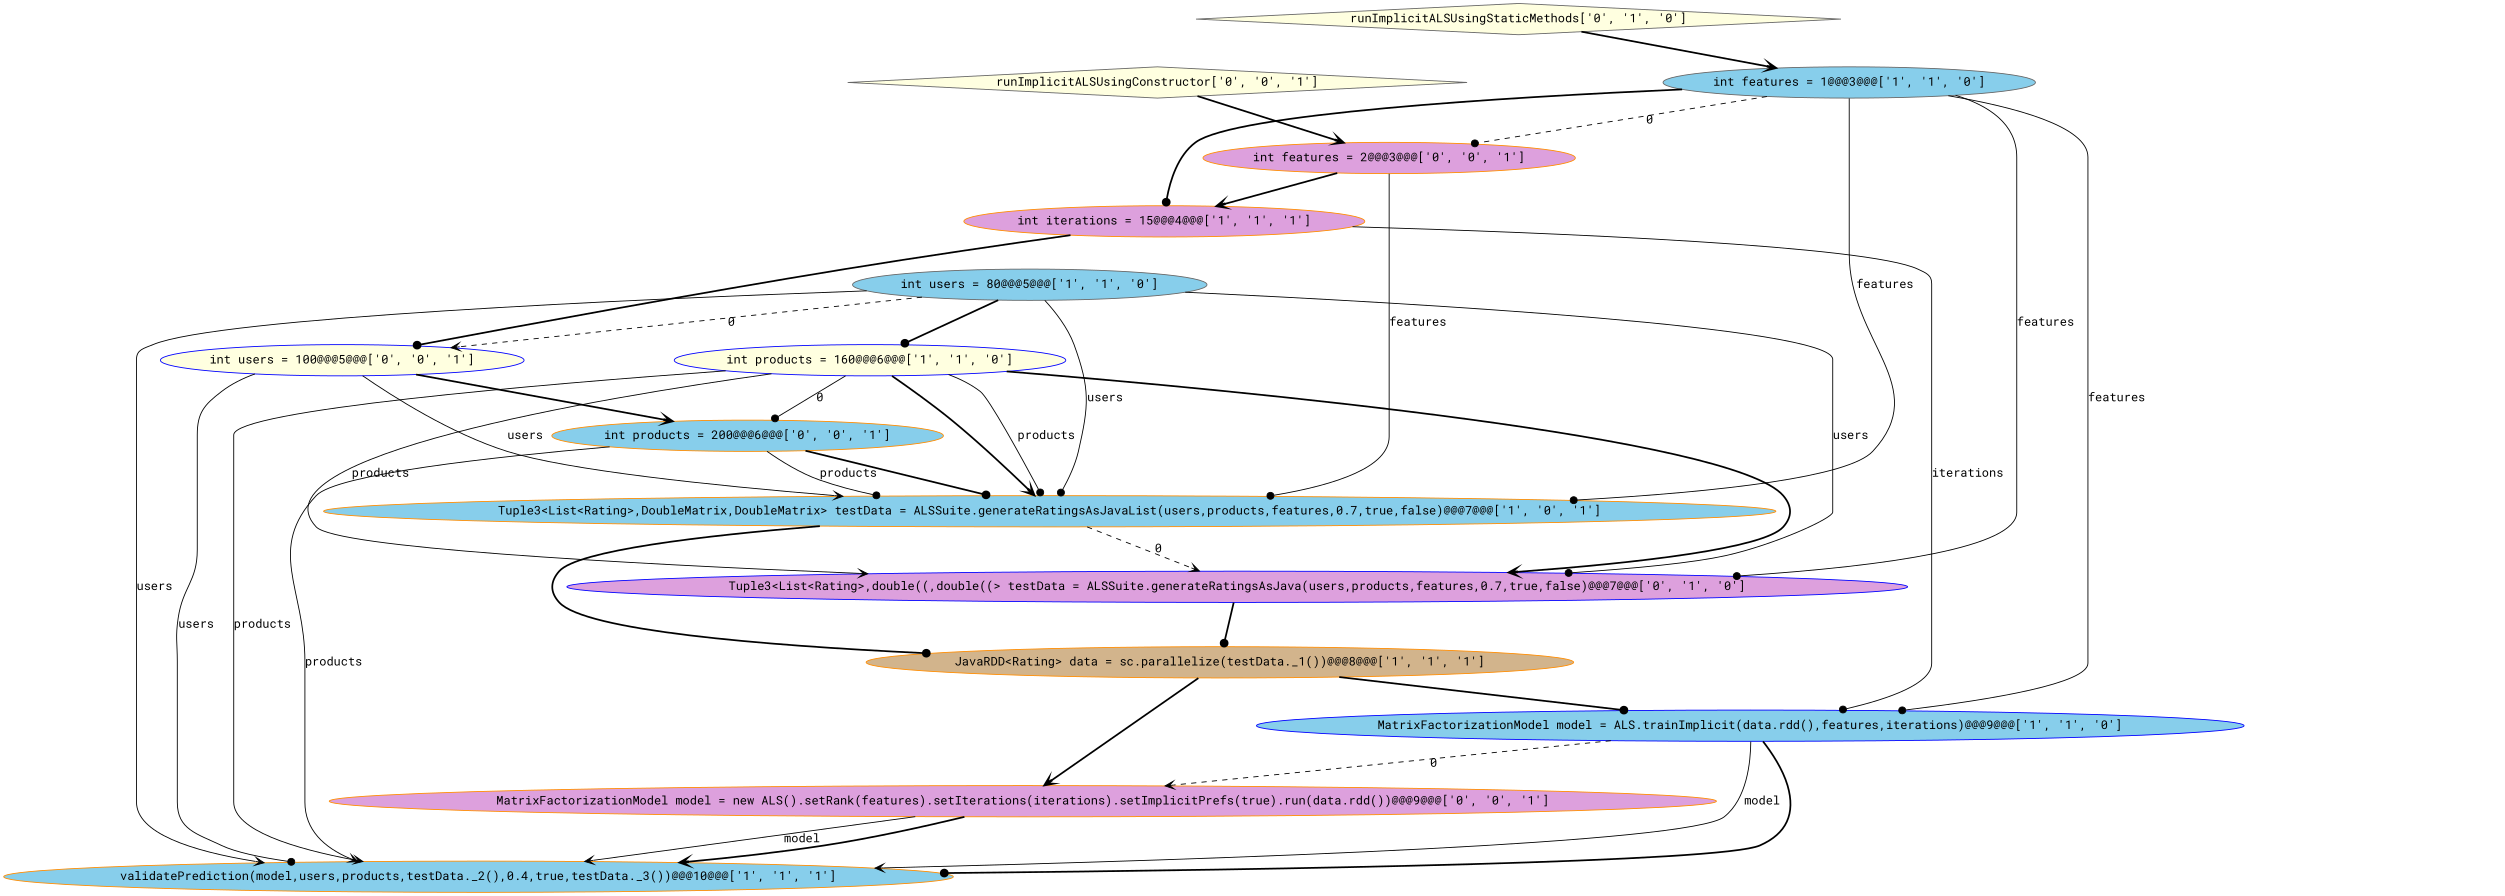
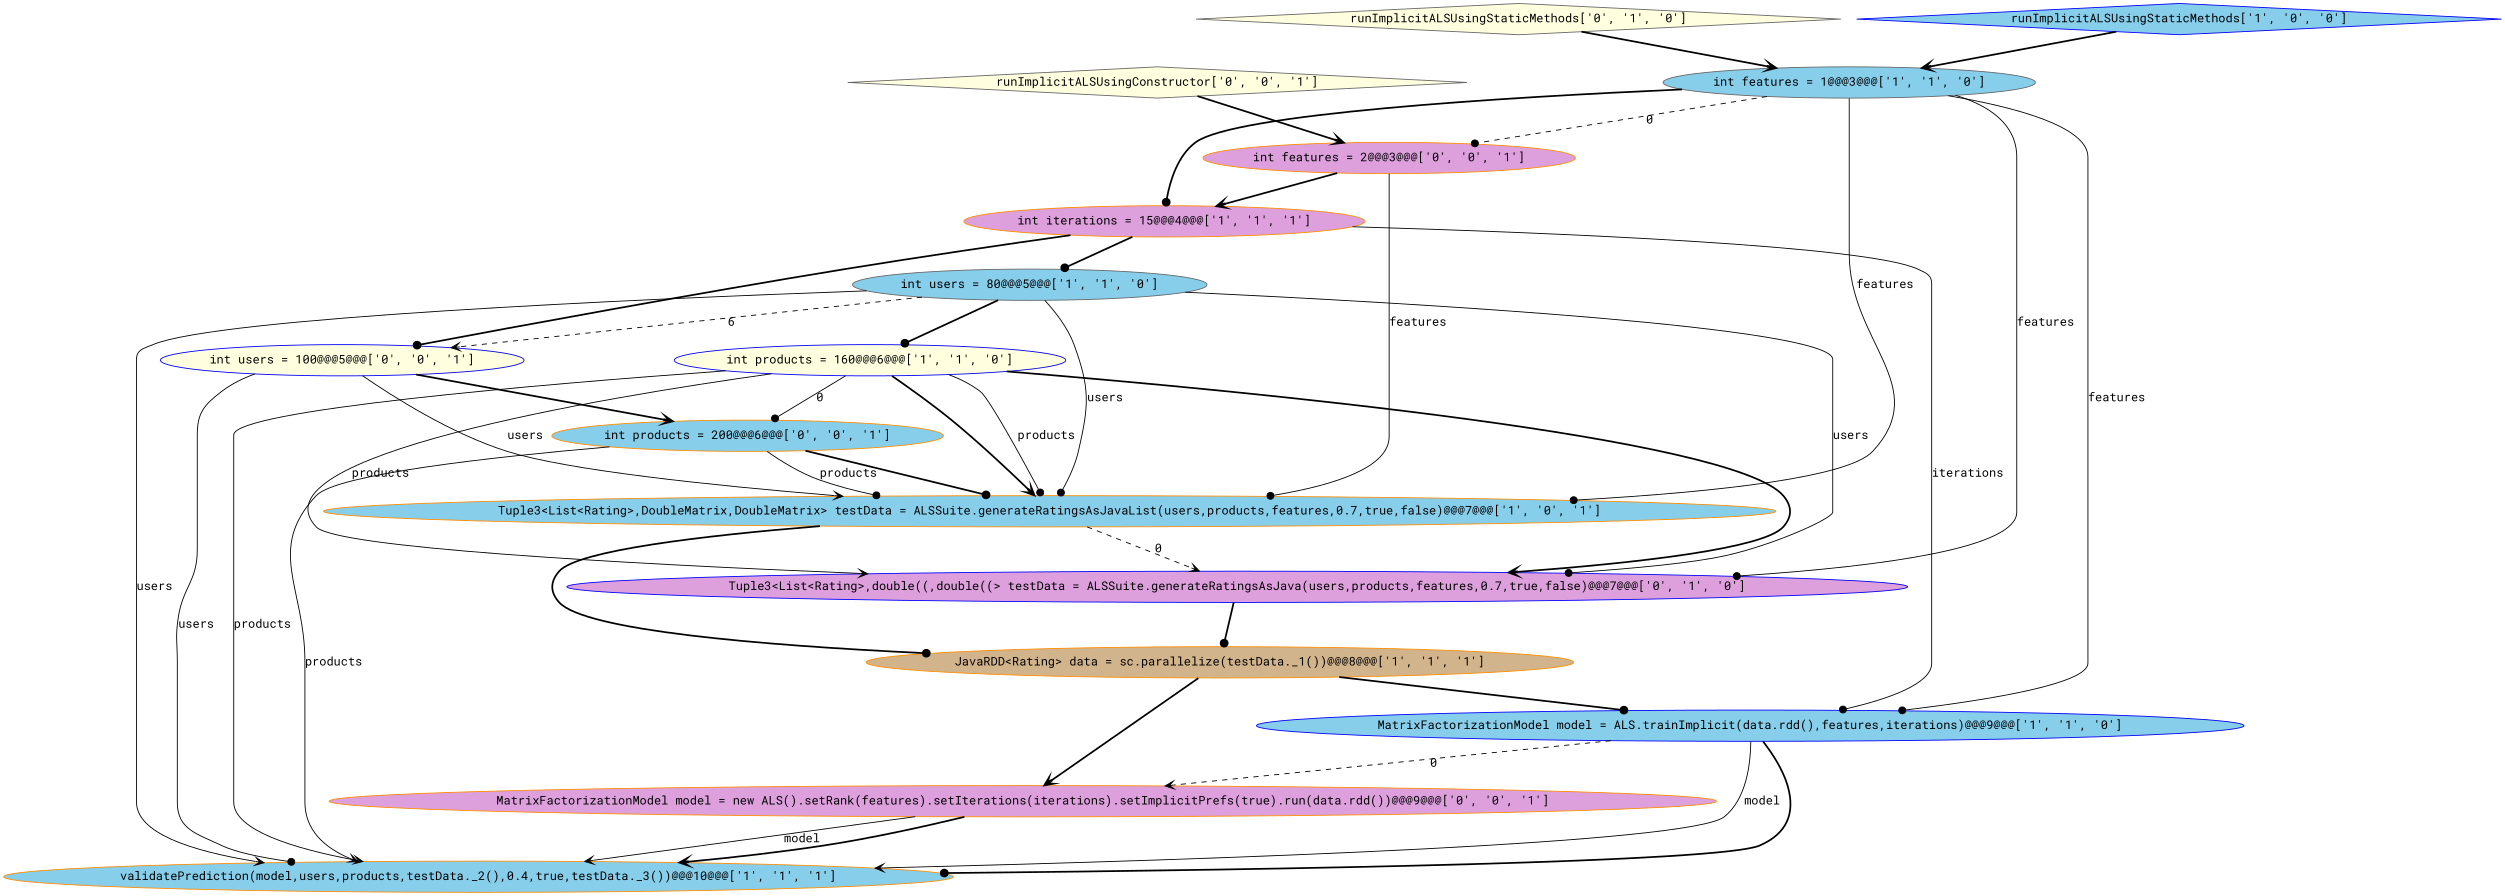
node "runImplicitALSUsingStaticMethods['1', '0', '0']": added
edge "int iterations = 15@@@4@@@['1', '1', '1']" -> "int users = 80@@@5@@@['1', '1', '0']": added
edge "int users = 80@@@5@@@['1', '1', '0']" -> "int users = 100@@@5@@@['0', '0', '1']": label "0" -> "6"
